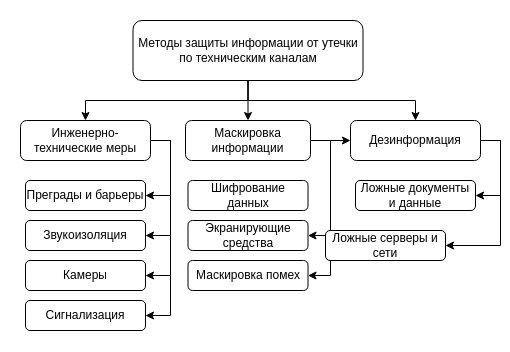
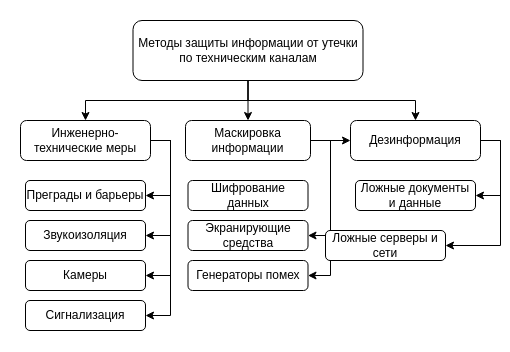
node "Маскировка помех": label "Маскировка помех" -> "Генераторы помех"
